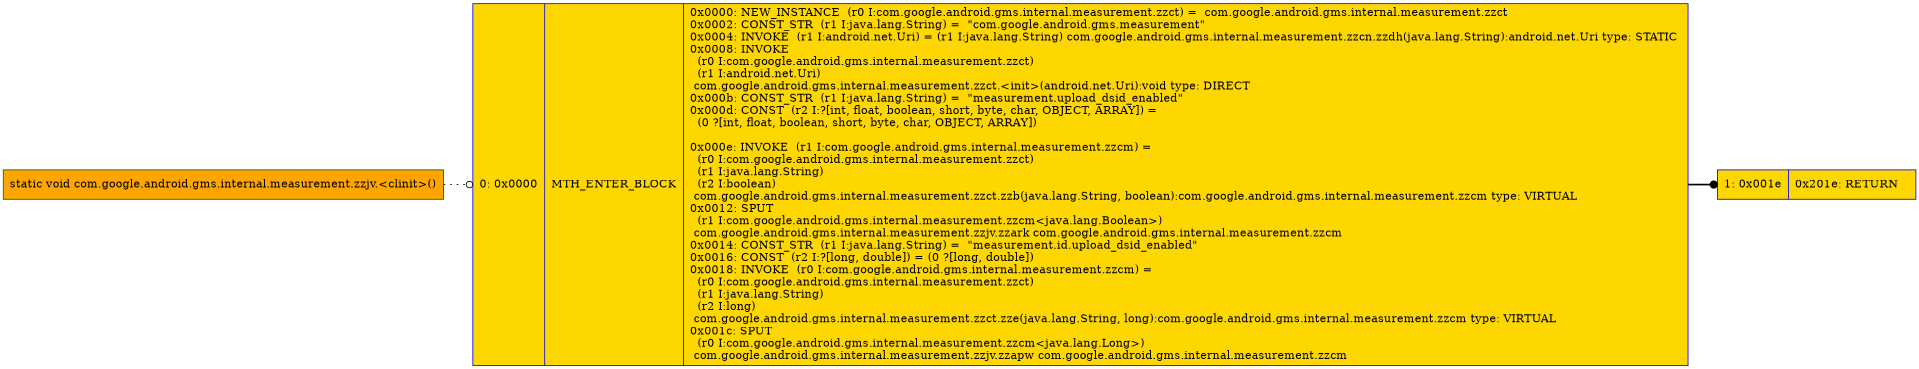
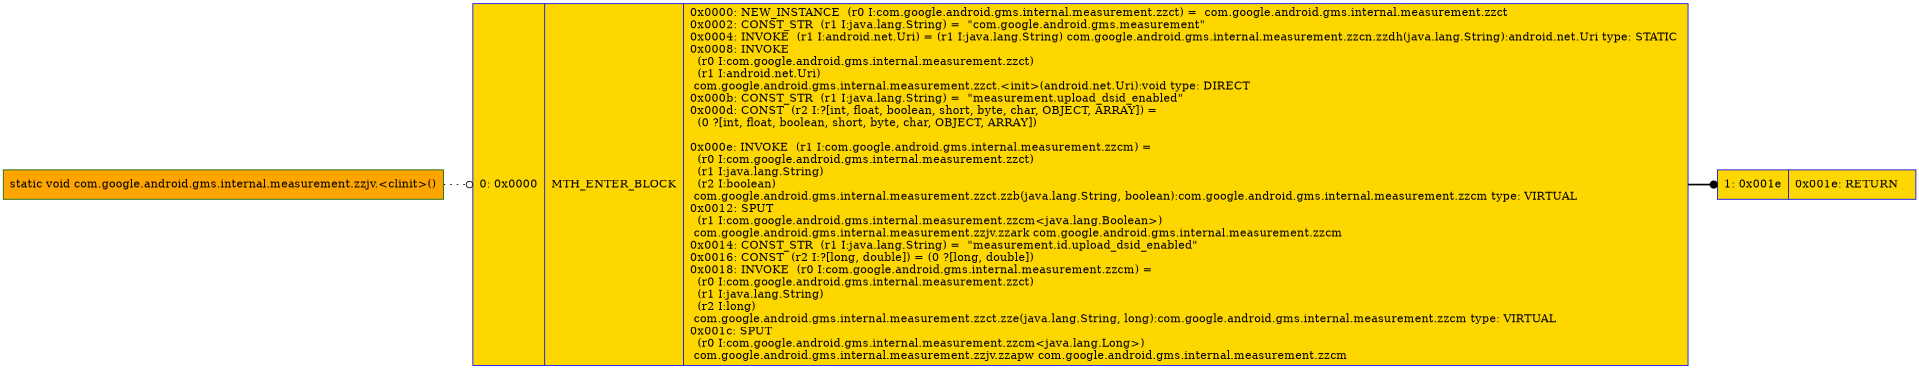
node "1: 0x001e": text "0x201e: RETURN" -> "0x001e: RETURN"
